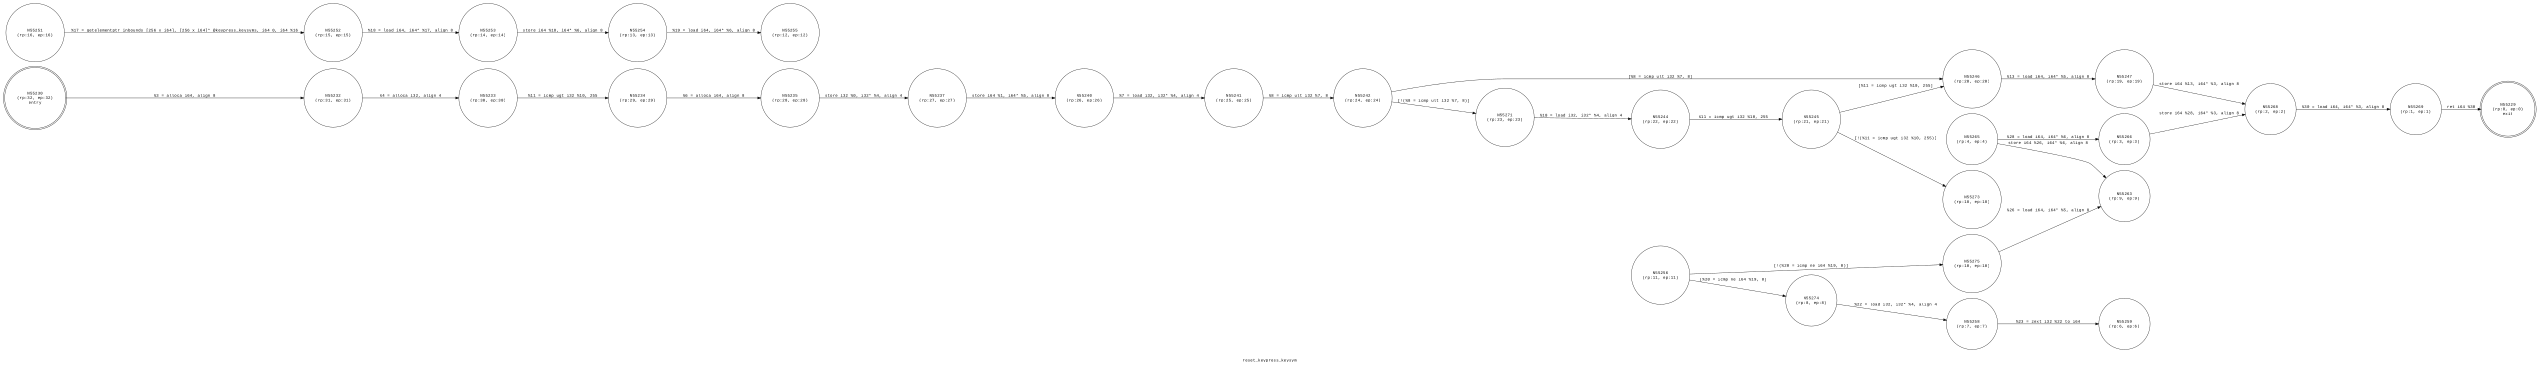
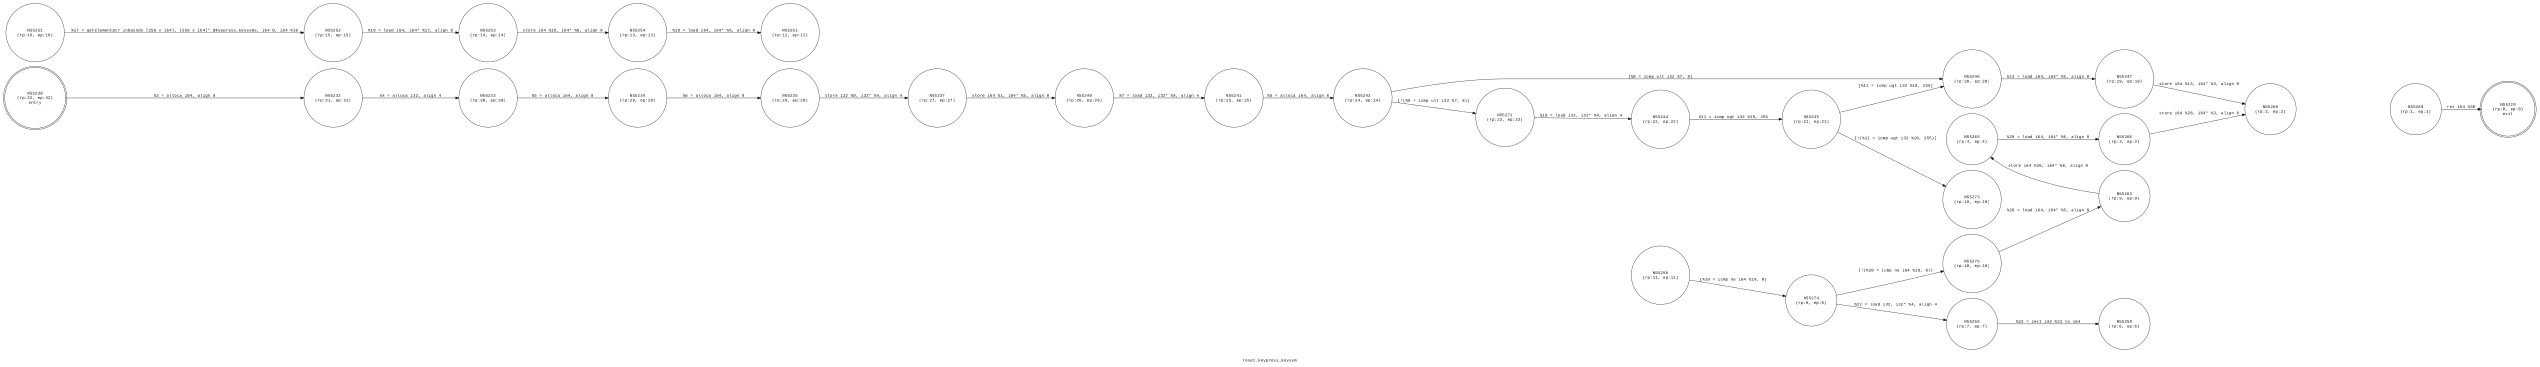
node "N55255 (rp:12, ep:12)": label "N55255 (rp:12, ep:12)" -> "N55251 (rp:12, ep:12)"
edge "N55233 (rp:30, ep:30)" -> "N55234 (rp:29, ep:29)": label "%11 = icmp ugt i32 %10, 255" -> "%5 = alloca i64, align 8"
edge "N55241 (rp:25, ep:25)" -> "N55242 (rp:24, ep:24)": label "%8 = icmp ult i32 %7, 8" -> "%5 = alloca i64, align 8"
edge "N55268 (rp:2, ep:2)" -> "N55269 (rp:1, ep:1)": removed, label "%30 = load i64, i64* %3, align 8"
edge "N55265 (rp:4, ep:4)" -> "N55263 (rp:9, ep:9)": reversed
edge "N55256 (rp:11, ep:11)" -> "N55275 (rp:10, ep:10)": now "N55274 (rp:8, ep:8)" -> "N55275 (rp:10, ep:10)"
